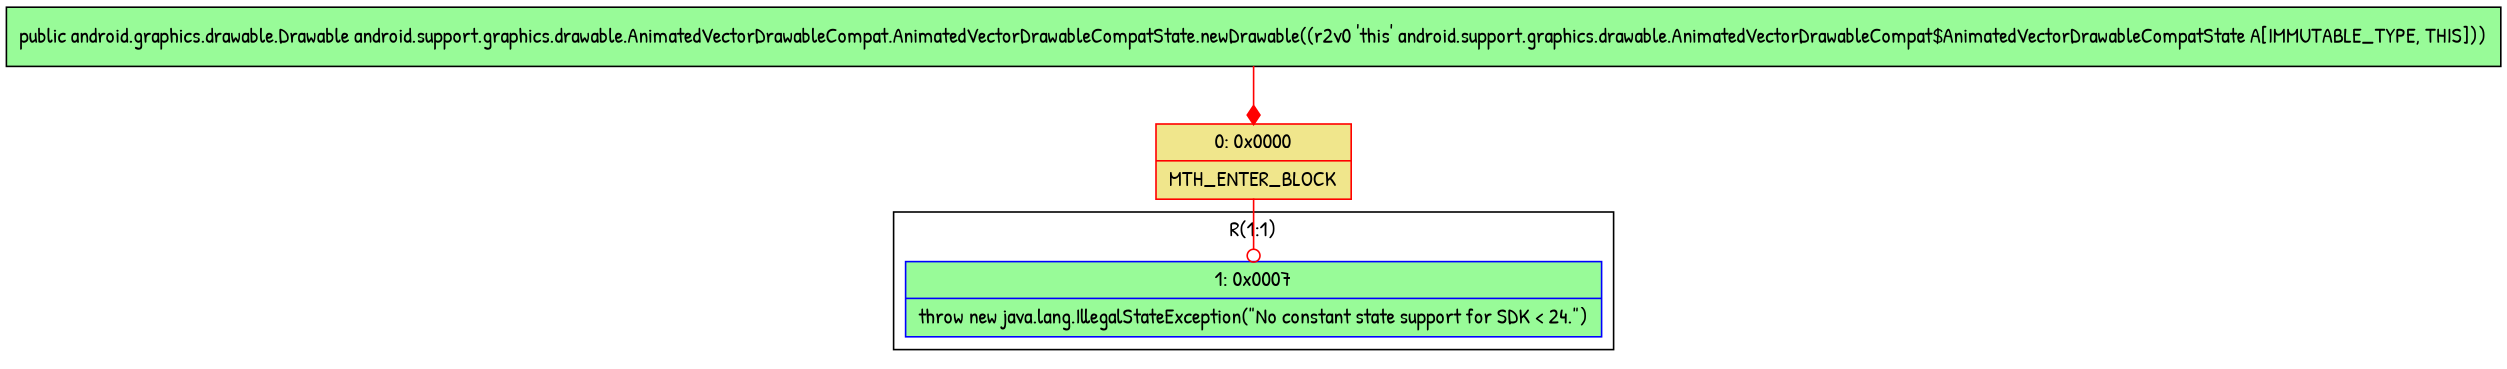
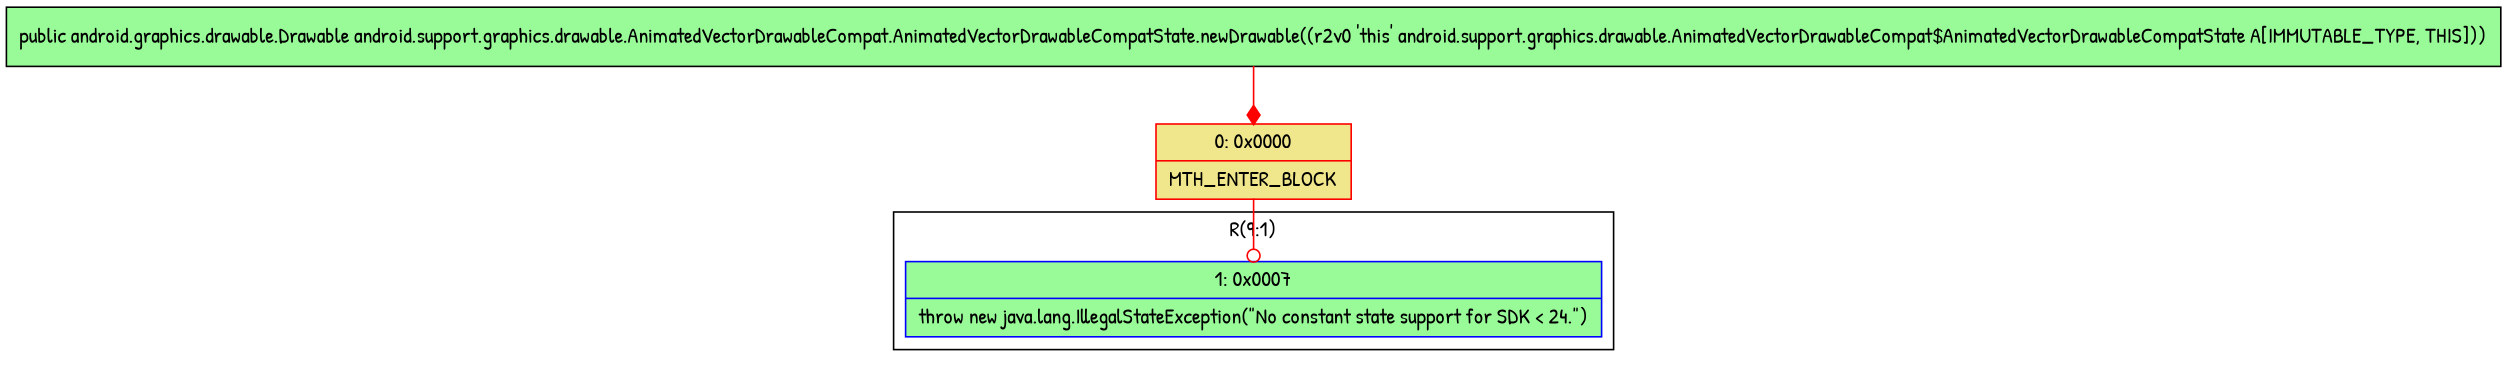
cluster "R(1:1)": label "R(1:1)" -> "R(9:1)"
